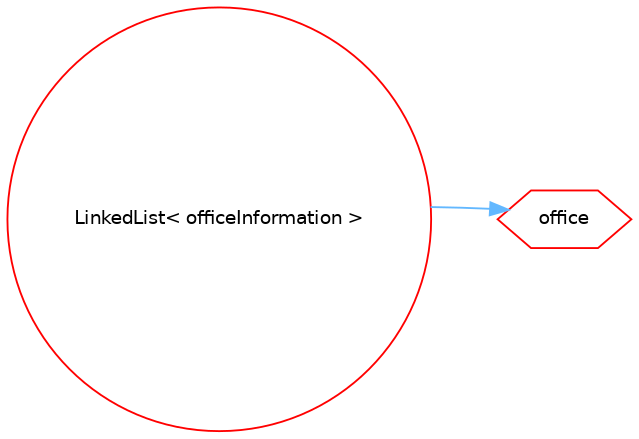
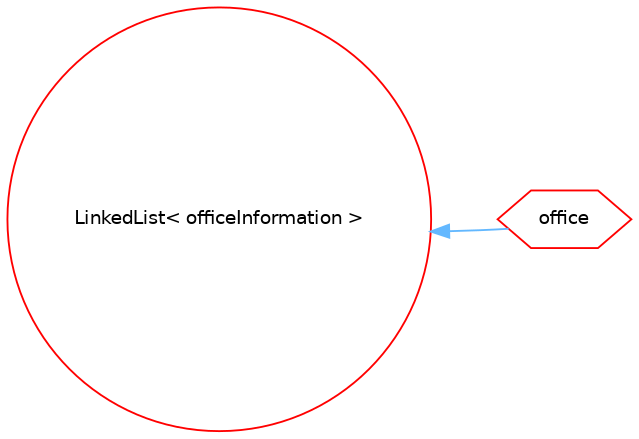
edge "LinkedList< officeInformation >" -> "office": reversed
